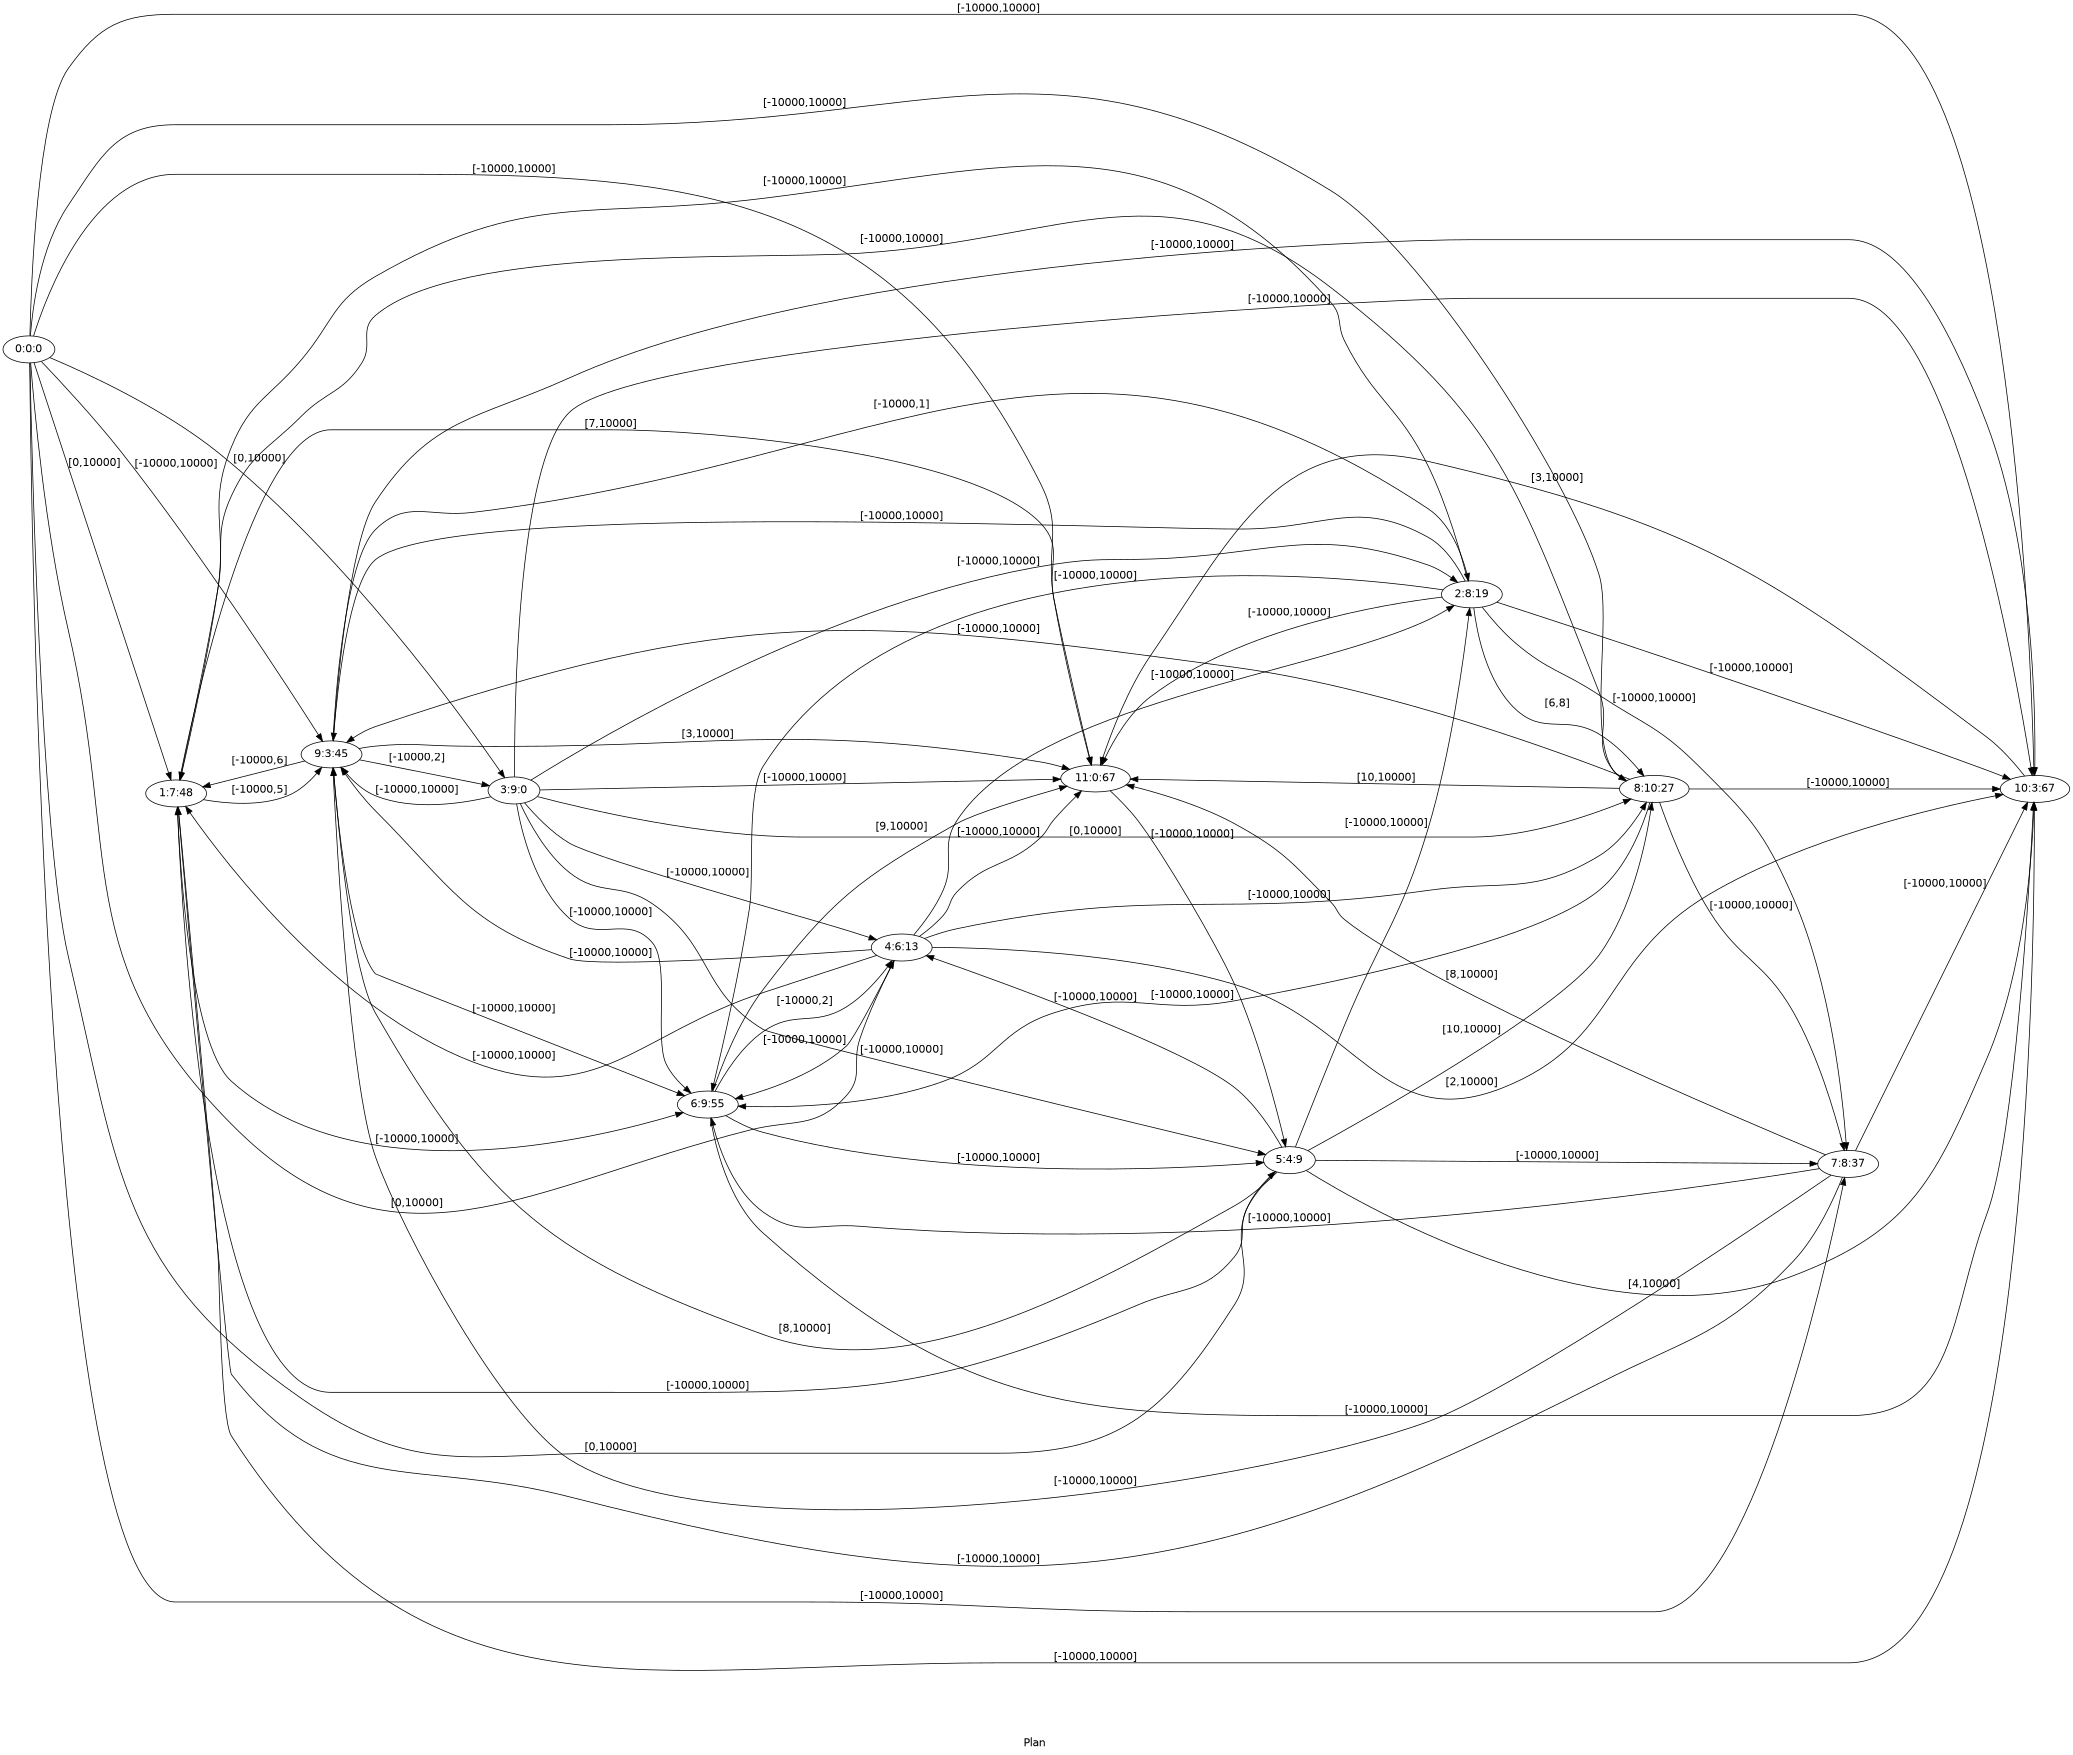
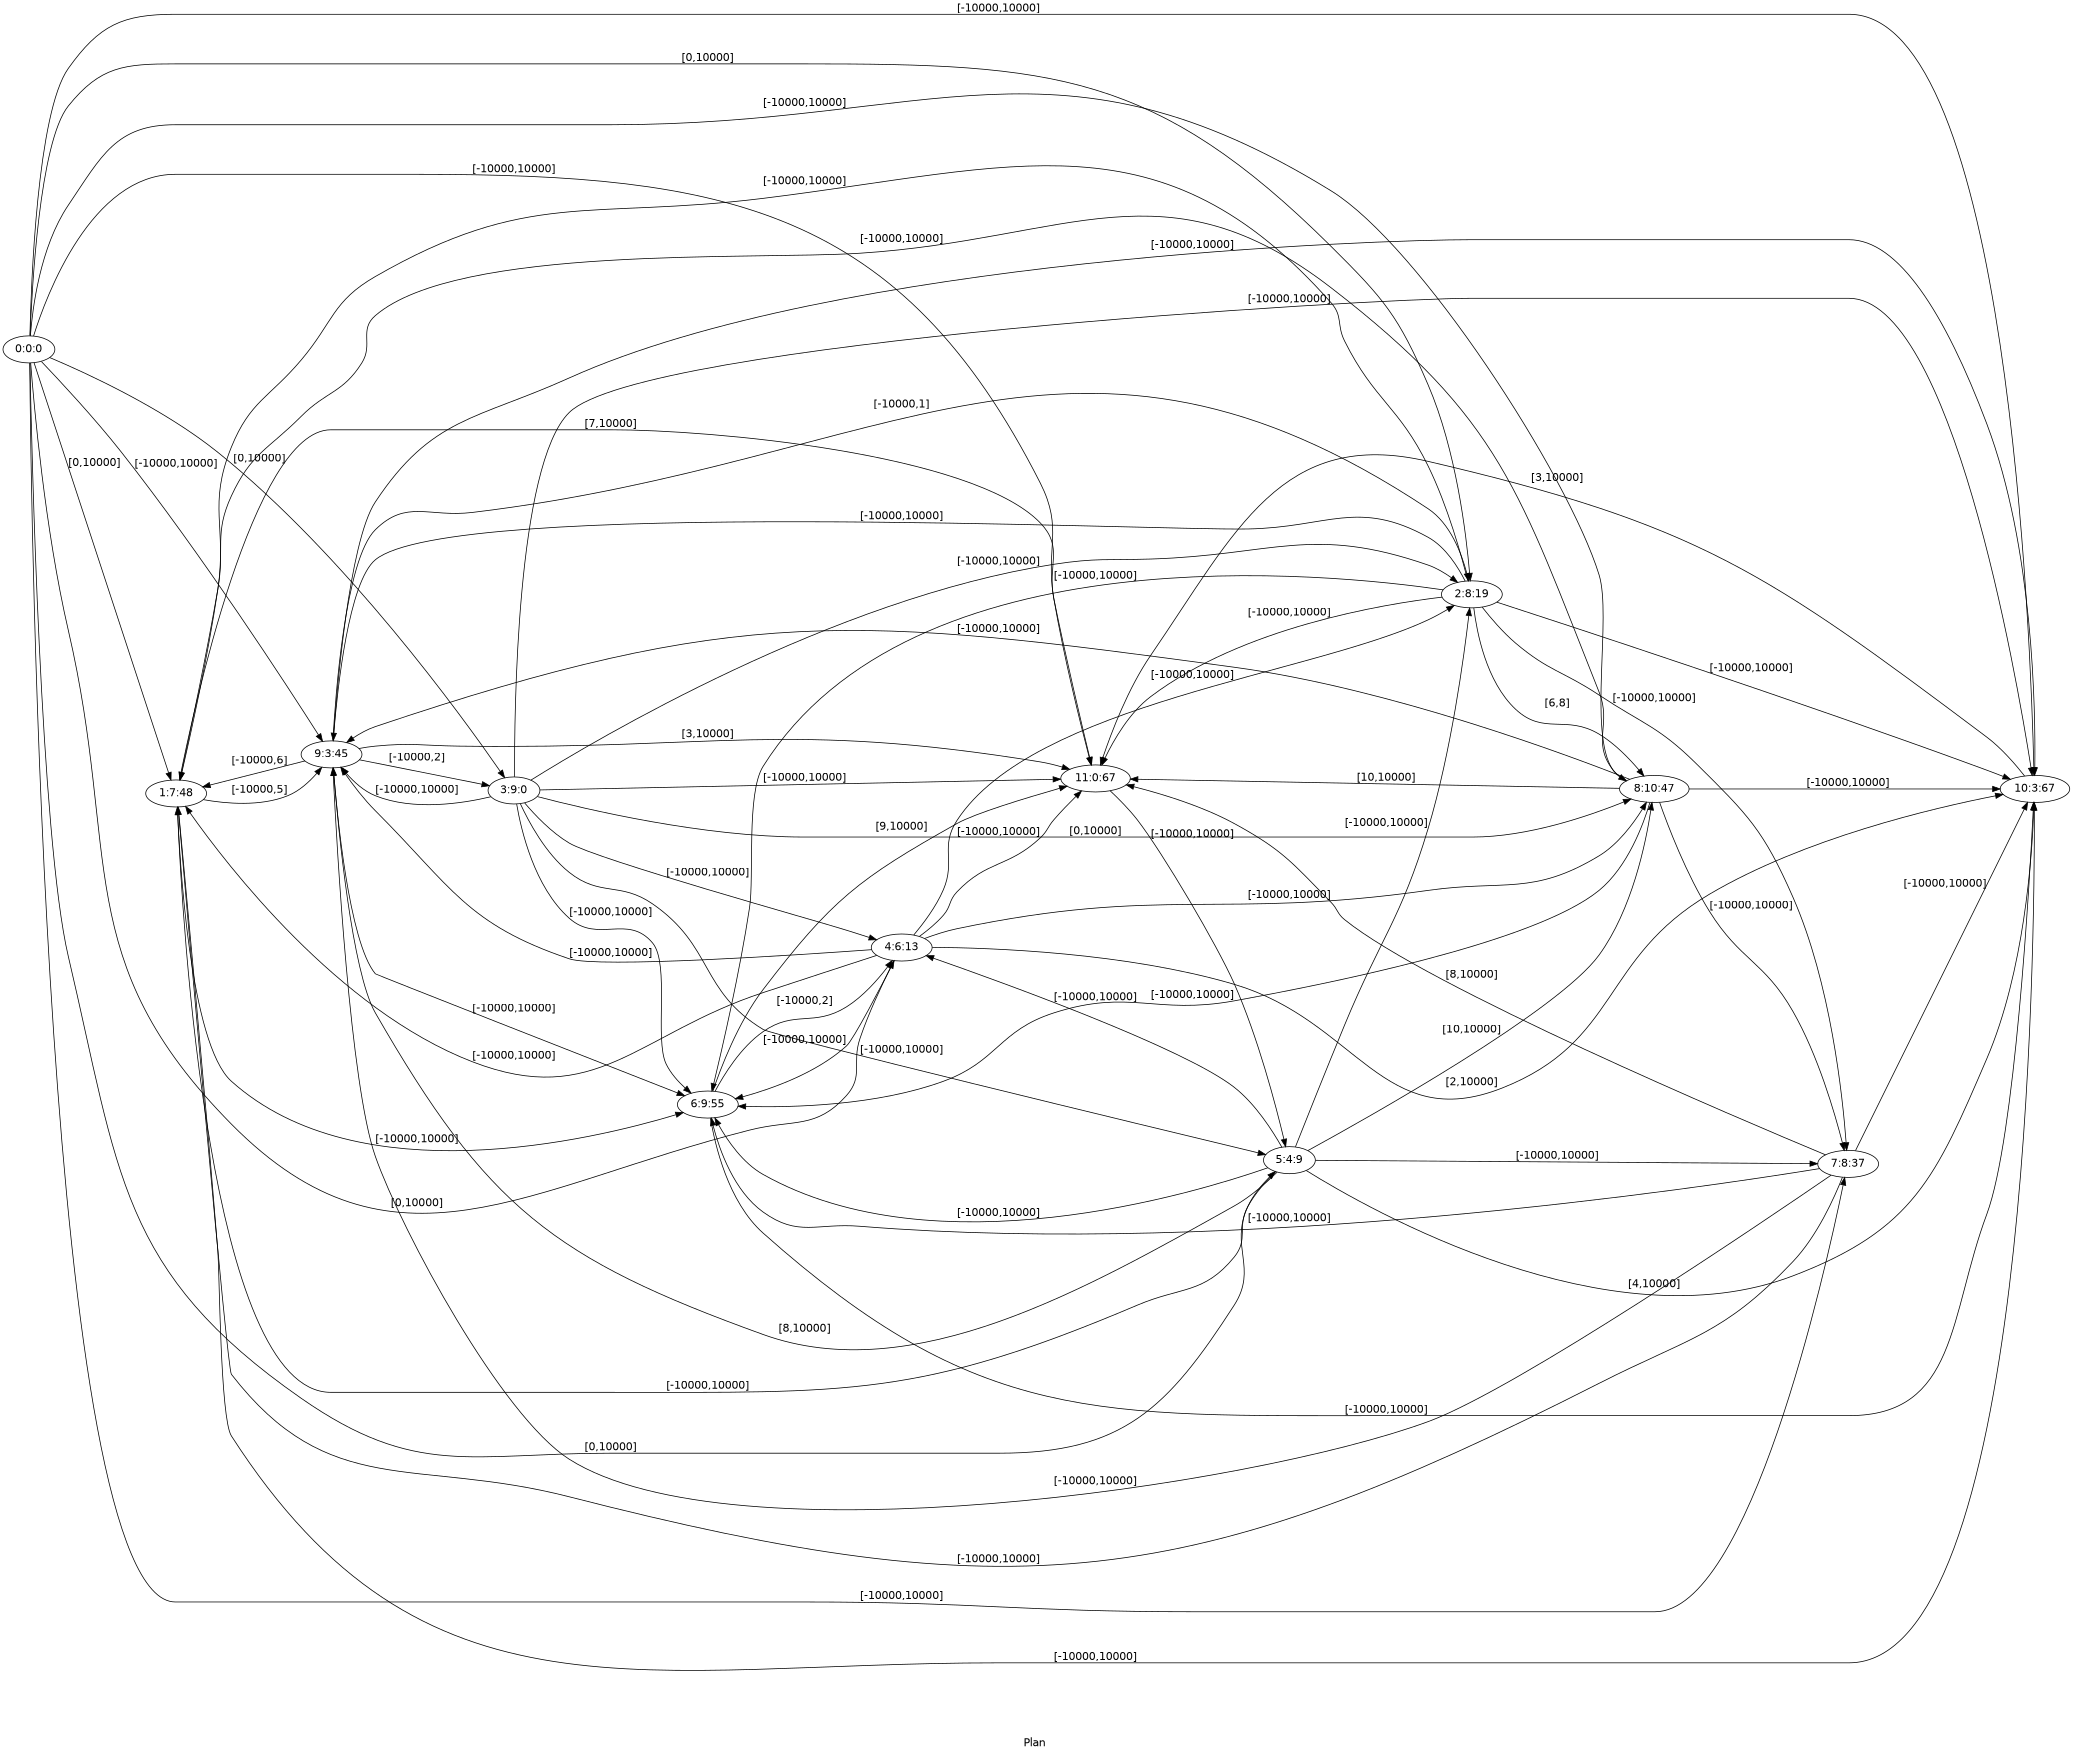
edge "0:0:0" -> "2:8:19": added, label "[0,10000]"
node "8:10:27": label "8:10:27" -> "8:10:47"
edge "6:9:55" -> "5:4:9": reversed
